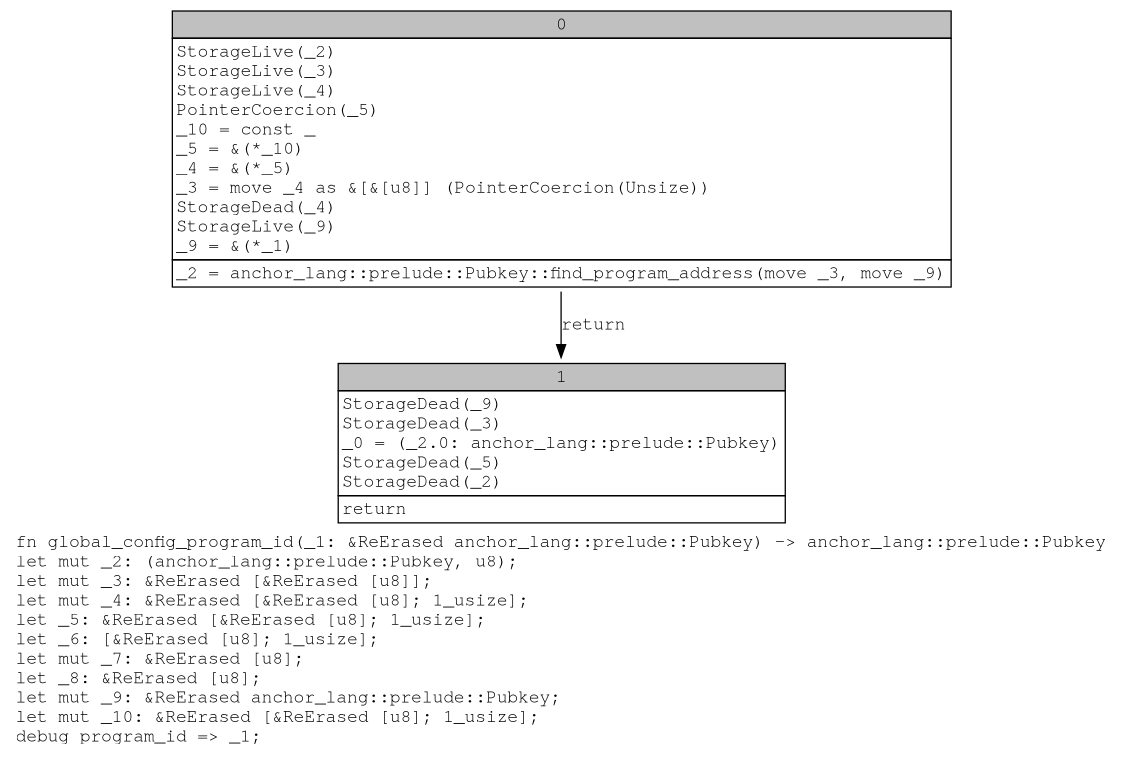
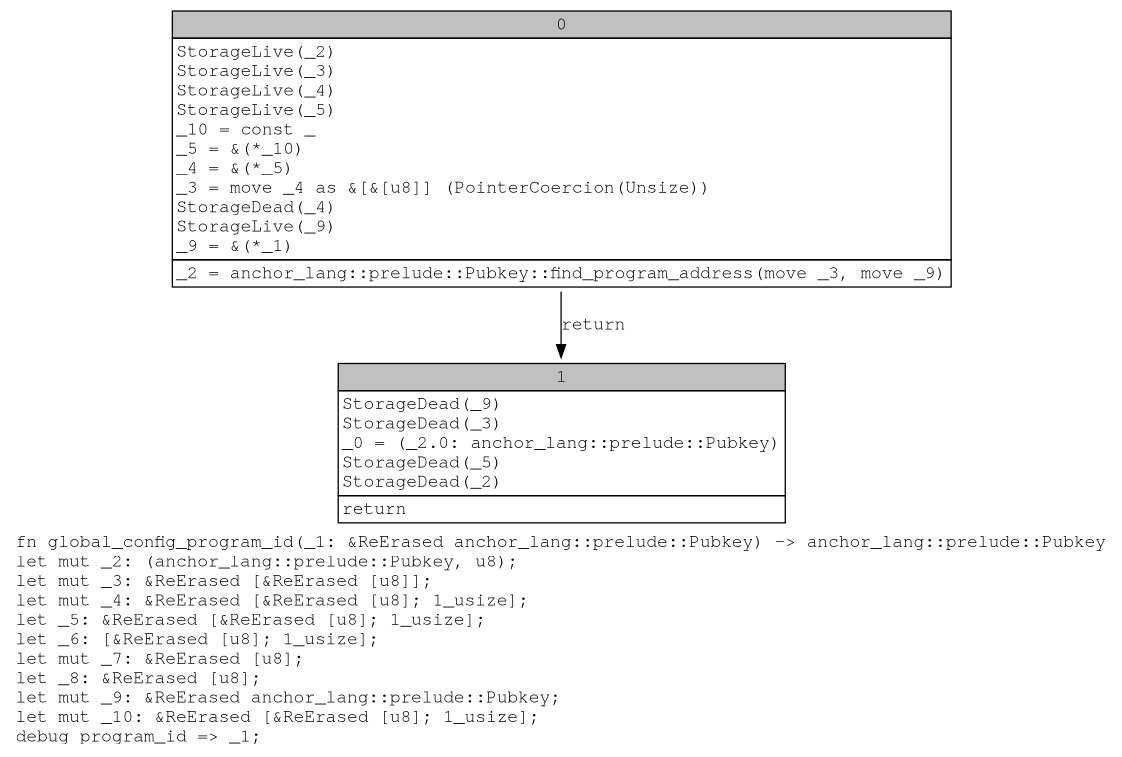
node "0": text "PointerCoercion(_5)" -> "StorageLive(_5)"
